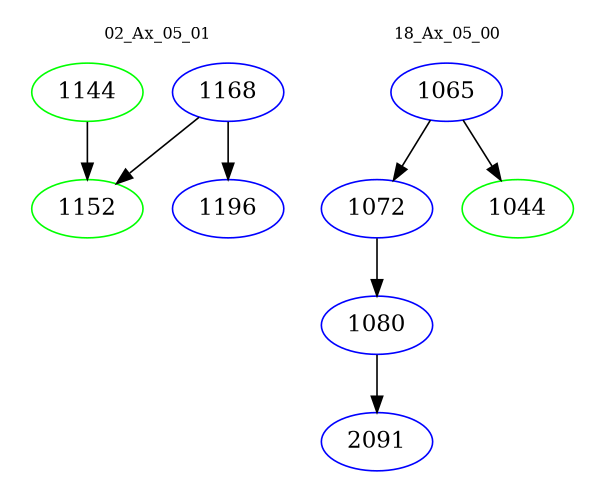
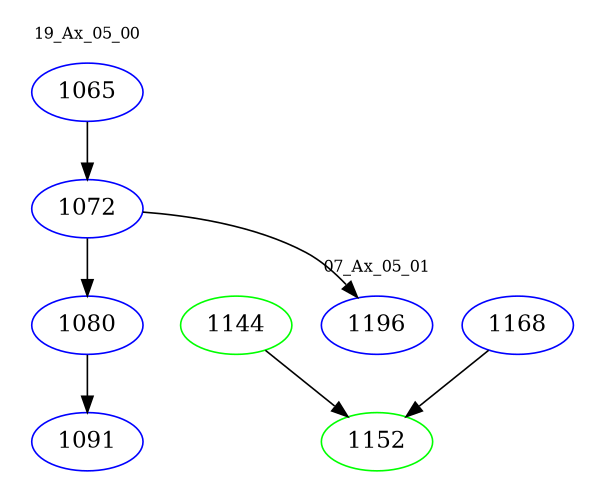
cluster "02_Ax_05_01": label "02_Ax_05_01" -> "07_Ax_05_01"
cluster "18_Ax_05_00": label "18_Ax_05_00" -> "19_Ax_05_00"
edge "1168" -> "1196": now "1072" -> "1196"
node "1044": removed
node "2091": label "2091" -> "1091"
